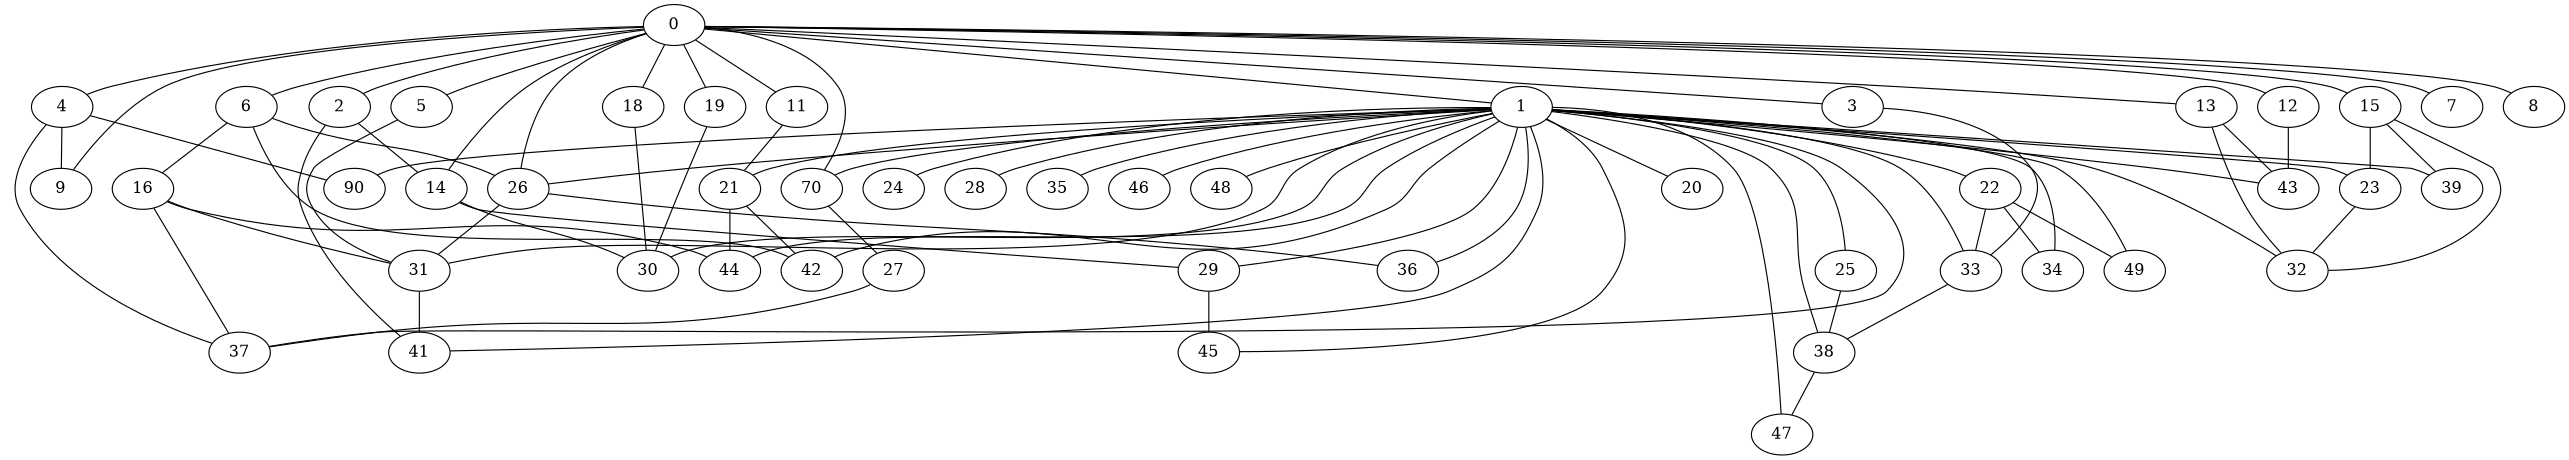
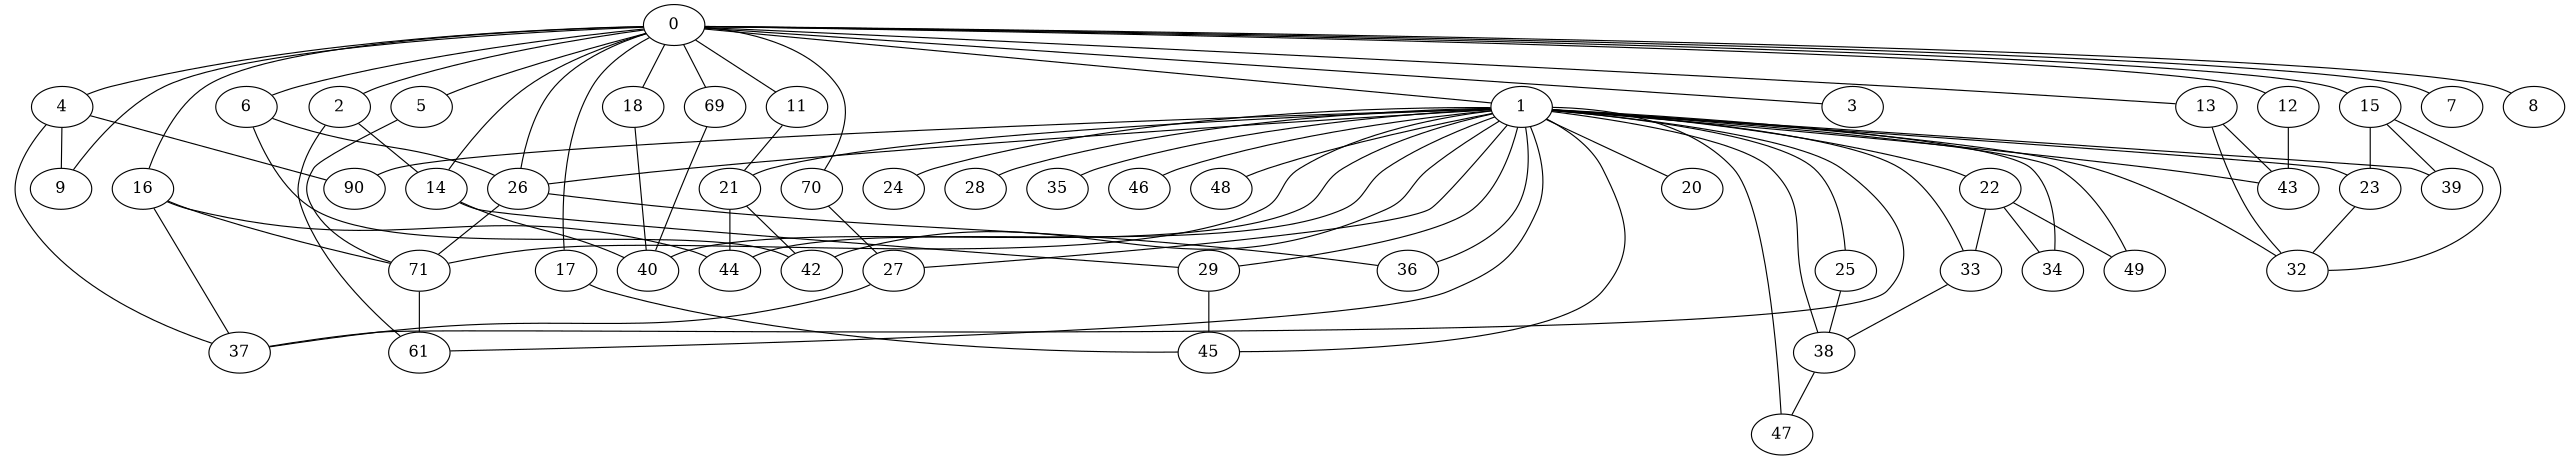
node "19": label "19" -> "69"
edge "1" -- "70": now "1" -- "27"
edge "3" -- "33": removed
edge "6" -- "16": now "0" -- "16"
node "31": label "31" -> "71"
node "17": added
node "30": label "30" -> "40"
node "41": label "41" -> "61"
